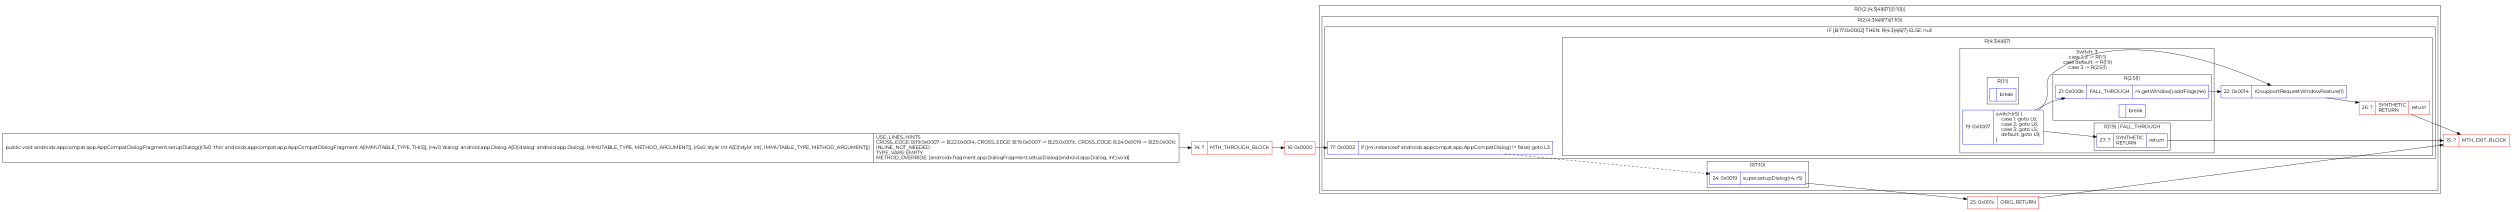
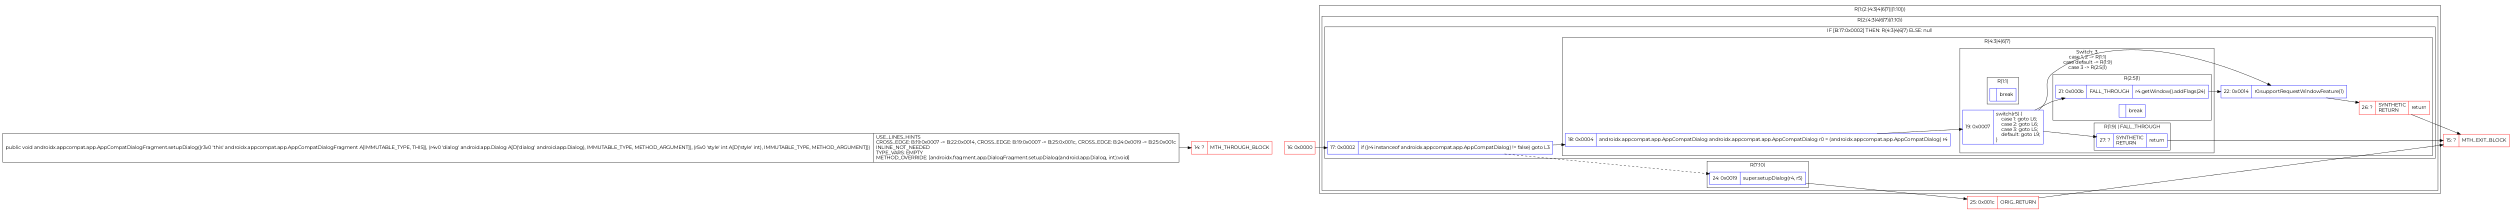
node "21: 0x000b": text "r4.getWindow().addFlags(44)" -> "r4.getWindow().addFlags(24)"
node "18: 0x0004": added
edge "14: ?" -> "16: 0x0000": removed
